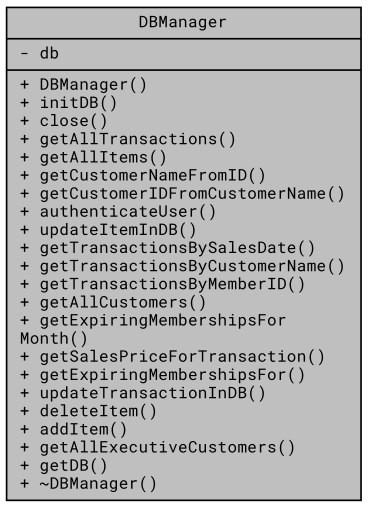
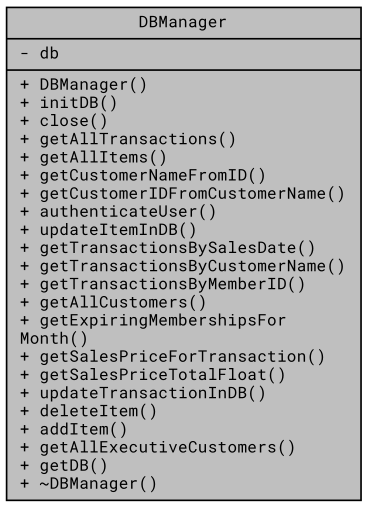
node "DBManager": text "+ getExpiringMembershipsFor()" -> "+ getSalesPriceTotalFloat()"
